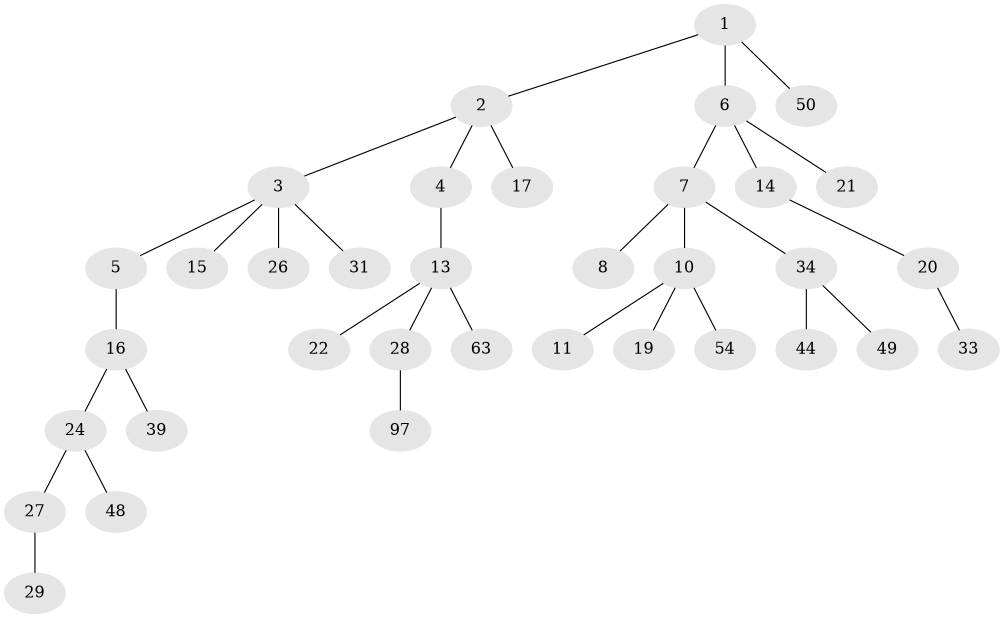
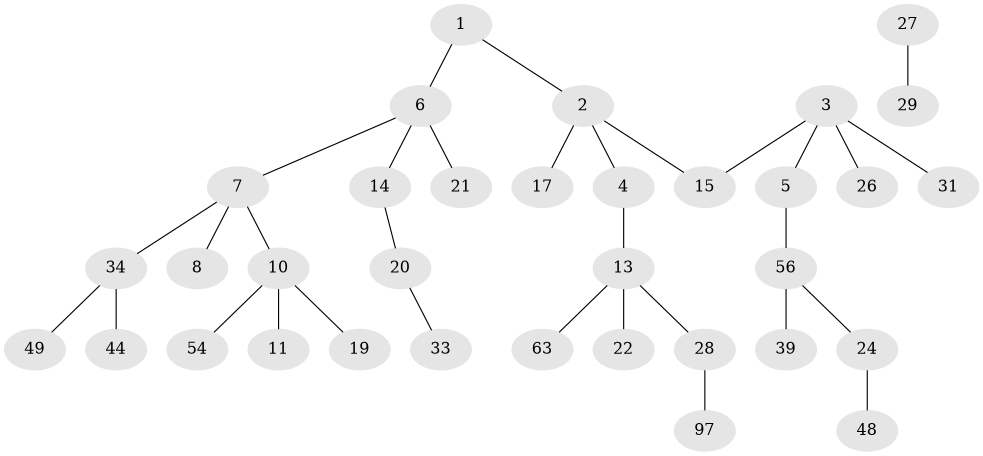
node "50": removed
edge "2" -- "3": now "2" -- "15"
node "16": label "16" -> "56"
edge "24" -- "27": removed
